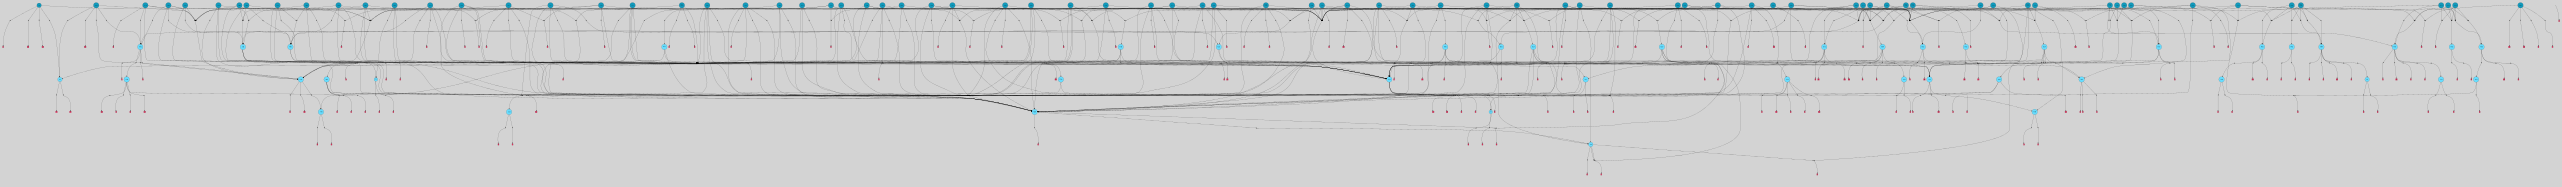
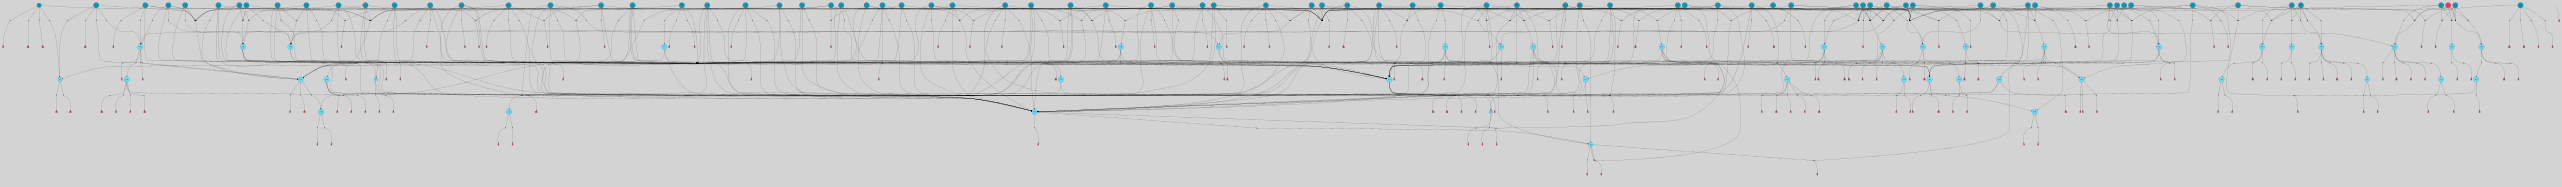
node "T929": fillcolor #1199bb -> #ff3366
node "T734": added
